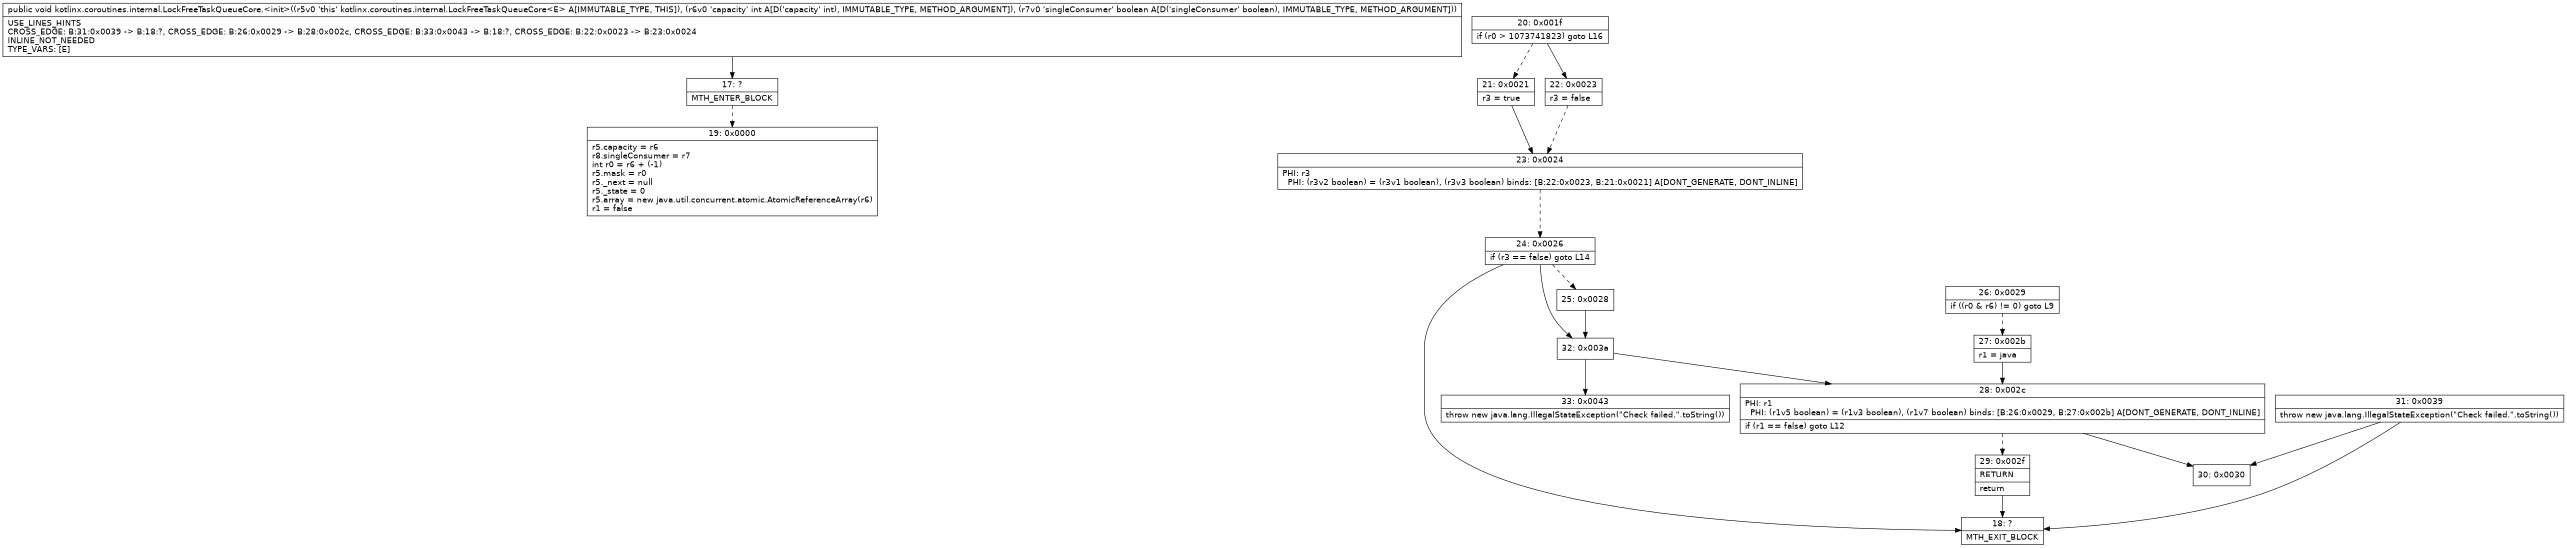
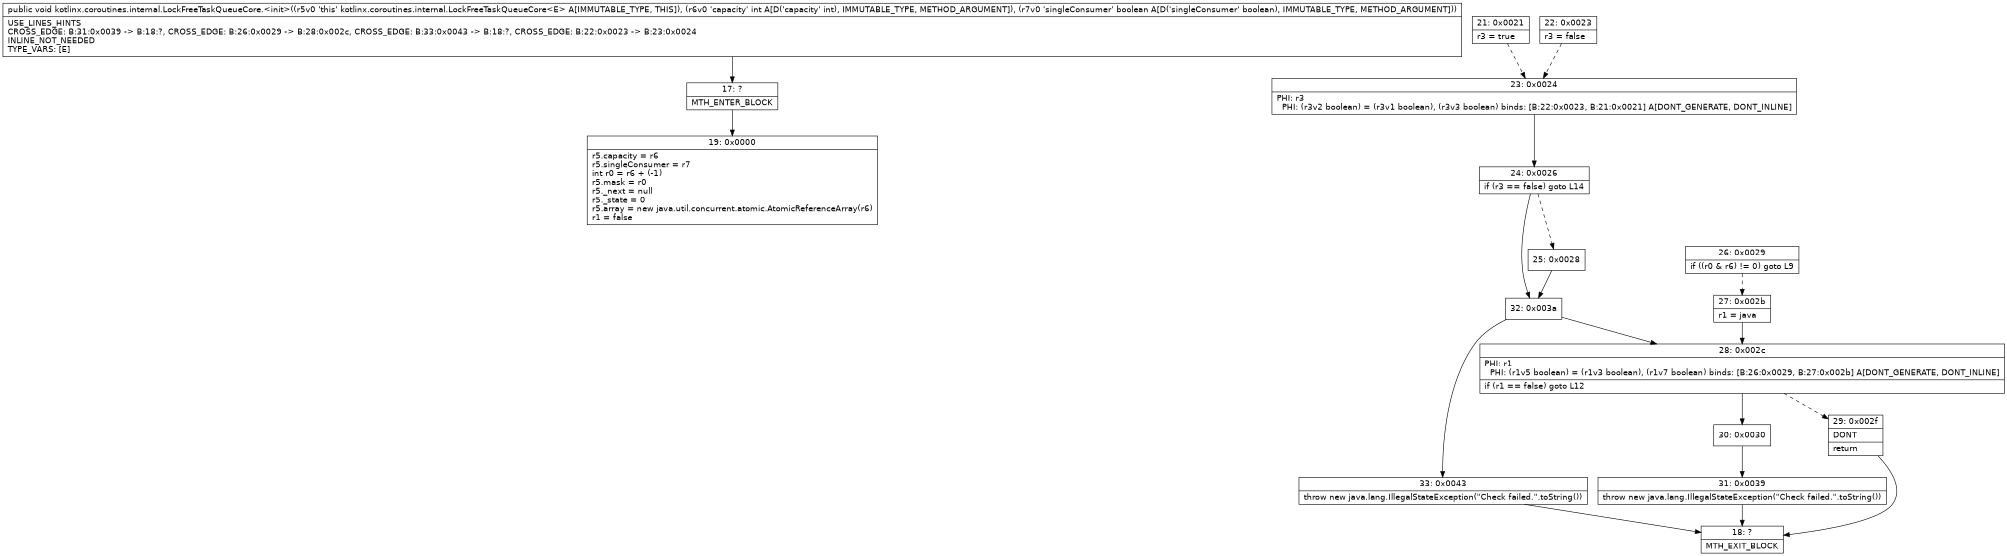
node "20: 0x001f": removed
edge "17: ?" -> "19: 0x0000": style dashed -> solid
edge "21: 0x0021" -> "23: 0x0024": style solid -> dashed
node "19: 0x0000": text "r8.singleConsumer = r7" -> "r5.singleConsumer = r7"
edge "23: 0x0024" -> "24: 0x0026": style dashed -> solid
edge "31: 0x0039" -> "30: 0x0030": reversed
node "29: 0x002f": text "RETURN" -> "DONT"
edge "24: 0x0026" -> "18: ?": now "33: 0x0043" -> "18: ?"
